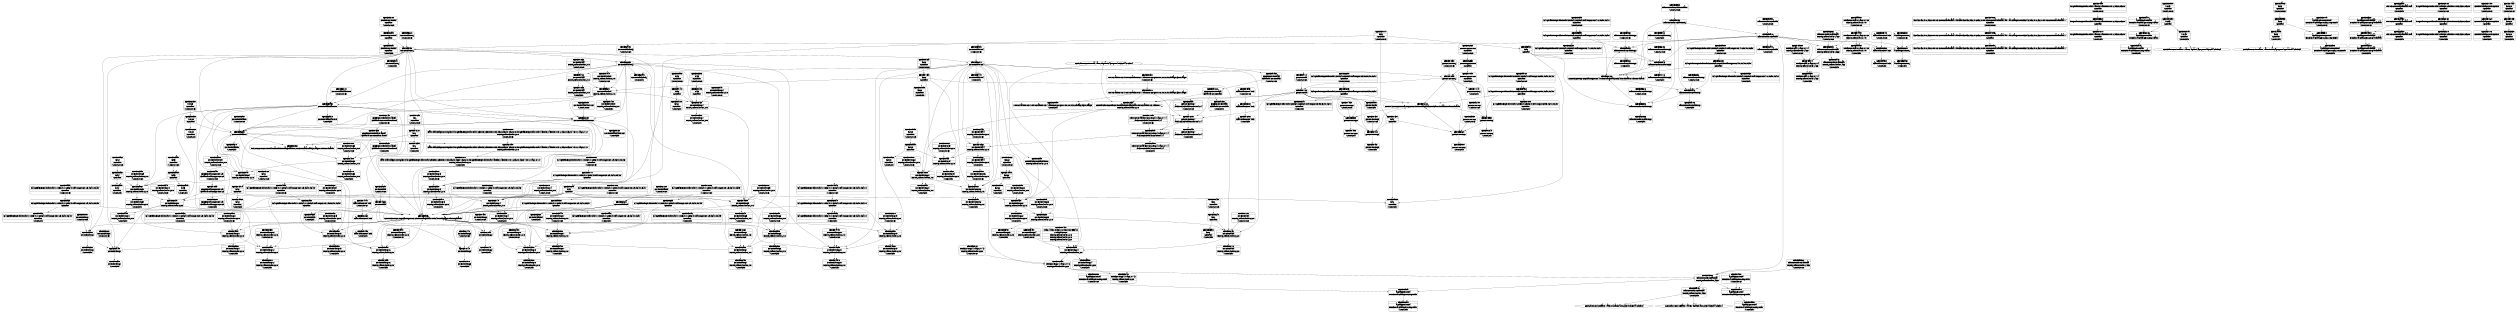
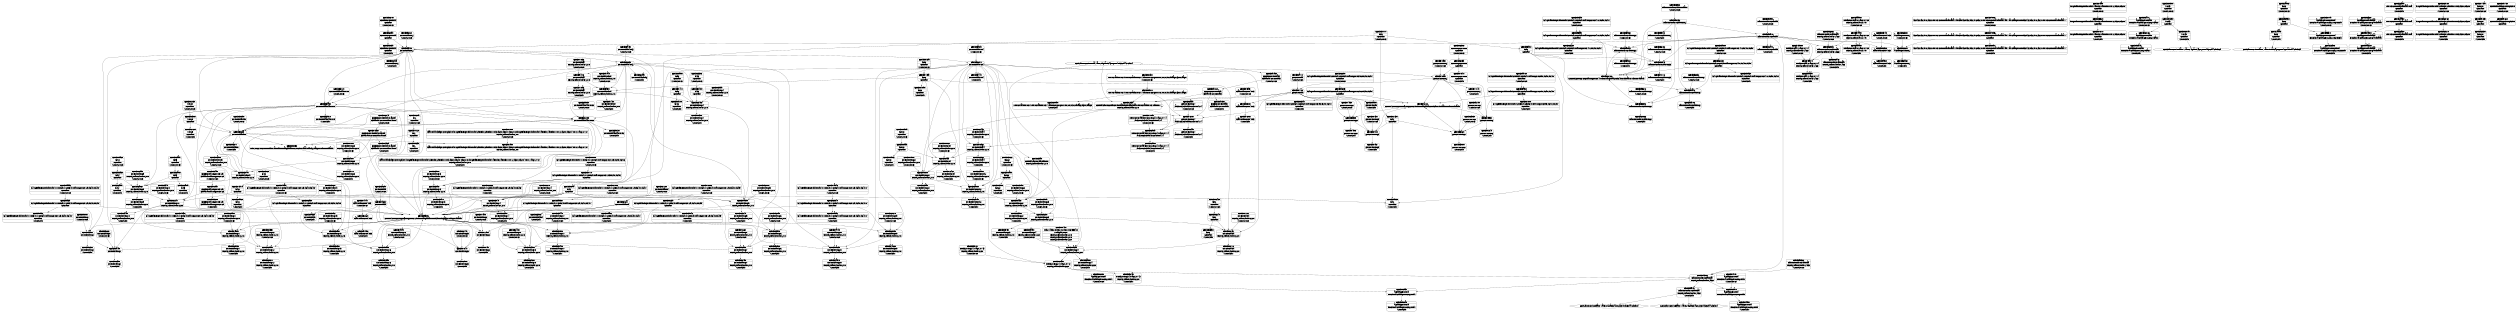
node "CE0x3e917c0": removed
